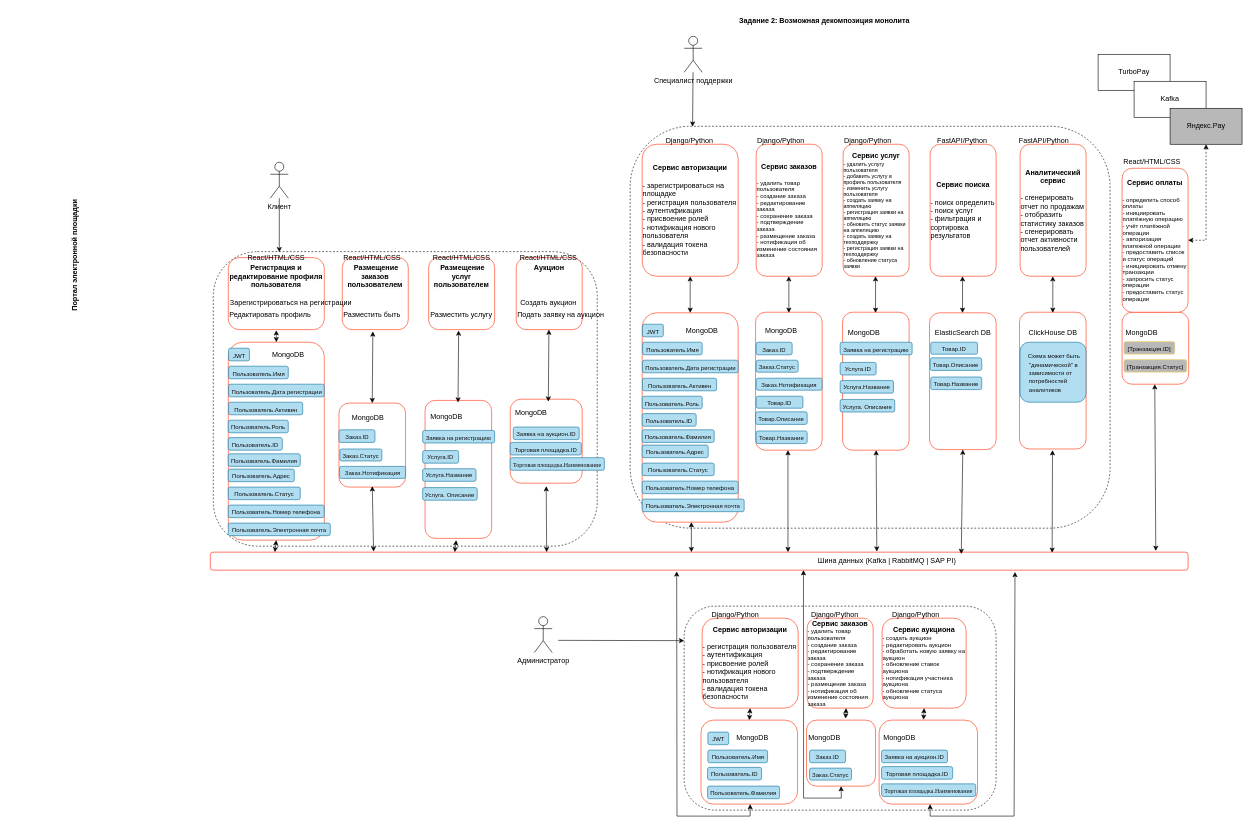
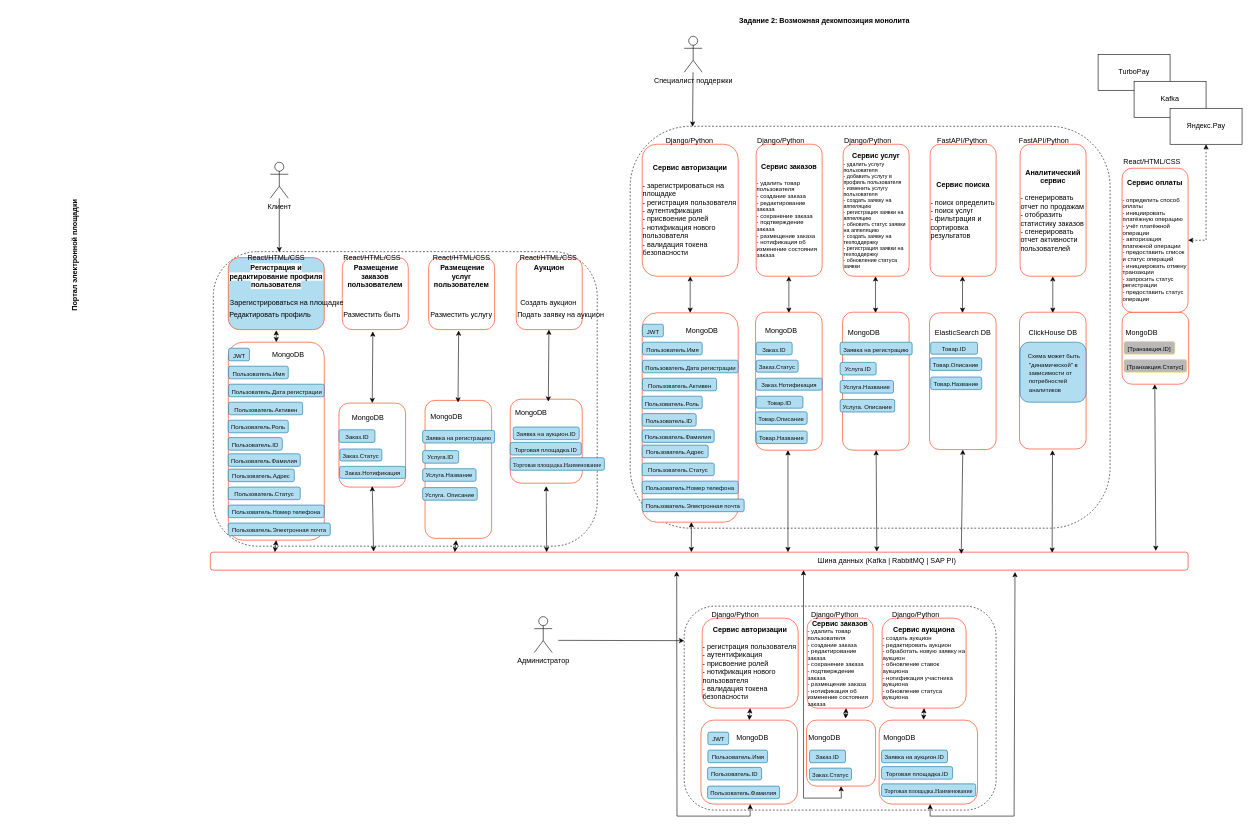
node "Яндекс.Pay": fillcolor #b8b8b8 -> #ffffff
node "Сервис оплаты - определить способ оплаты - инициировать платёжную операцию - учёт платёжной операции - авторизация платежной операции - предоставить список и статус операций - инициировать отмену транзакции - запросить статус операции - предоставить статус операции": label "Сервис оплаты - определить способ оплаты - инициировать платёжную операцию - учёт платёжной операции - авторизация платежной операции - предоставить список и статус операций - инициировать отмену транзакции - запросить статус операции - предоставить статус операции" -> "Сервис оплаты - определить способ оплаты - инициировать платёжную операцию - учёт платёжной операции - авторизация платежной операции - предоставить список и статус операций - инициировать отмену транзакции - запросить статус регистрации - предоставить статус операции"
node "Регистрация и редактирование профиля пользователя": fillcolor #ffffff -> #b1ddf0
node "Зарегистрироваться на регистрации": label "Зарегистрироваться на регистрации" -> "Зарегистрироваться на площадке"
